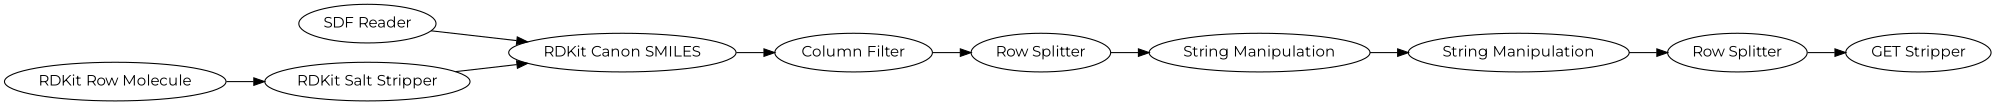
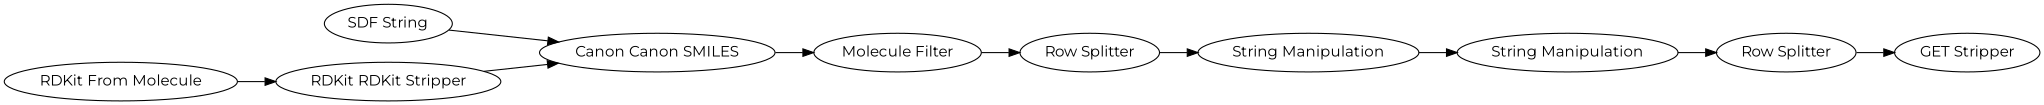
node "SDF Reader": label "SDF Reader" -> "SDF String"
node "RDKit Canon SMILES": label "RDKit Canon SMILES" -> "Canon Canon SMILES"
node "Column Filter": label "Column Filter" -> "Molecule Filter"
node "RDKit Row Molecule": label "RDKit Row Molecule" -> "RDKit From Molecule"
node "RDKit Salt Stripper": label "RDKit Salt Stripper" -> "RDKit RDKit Stripper"
